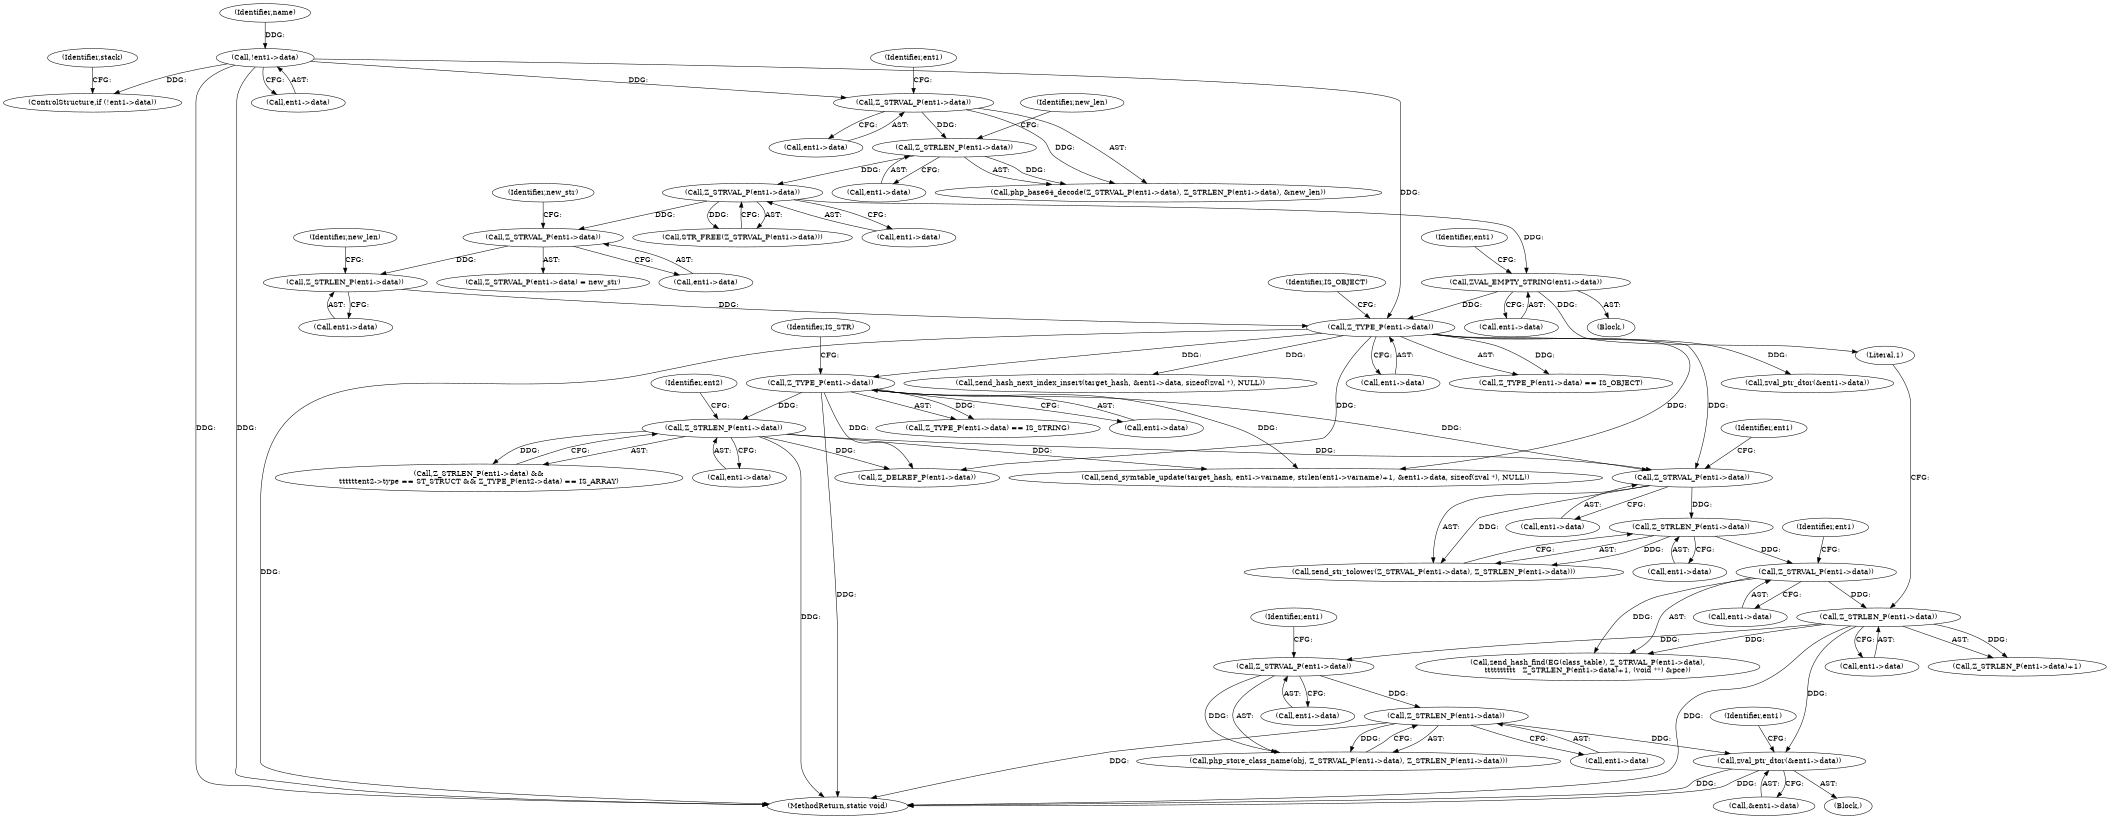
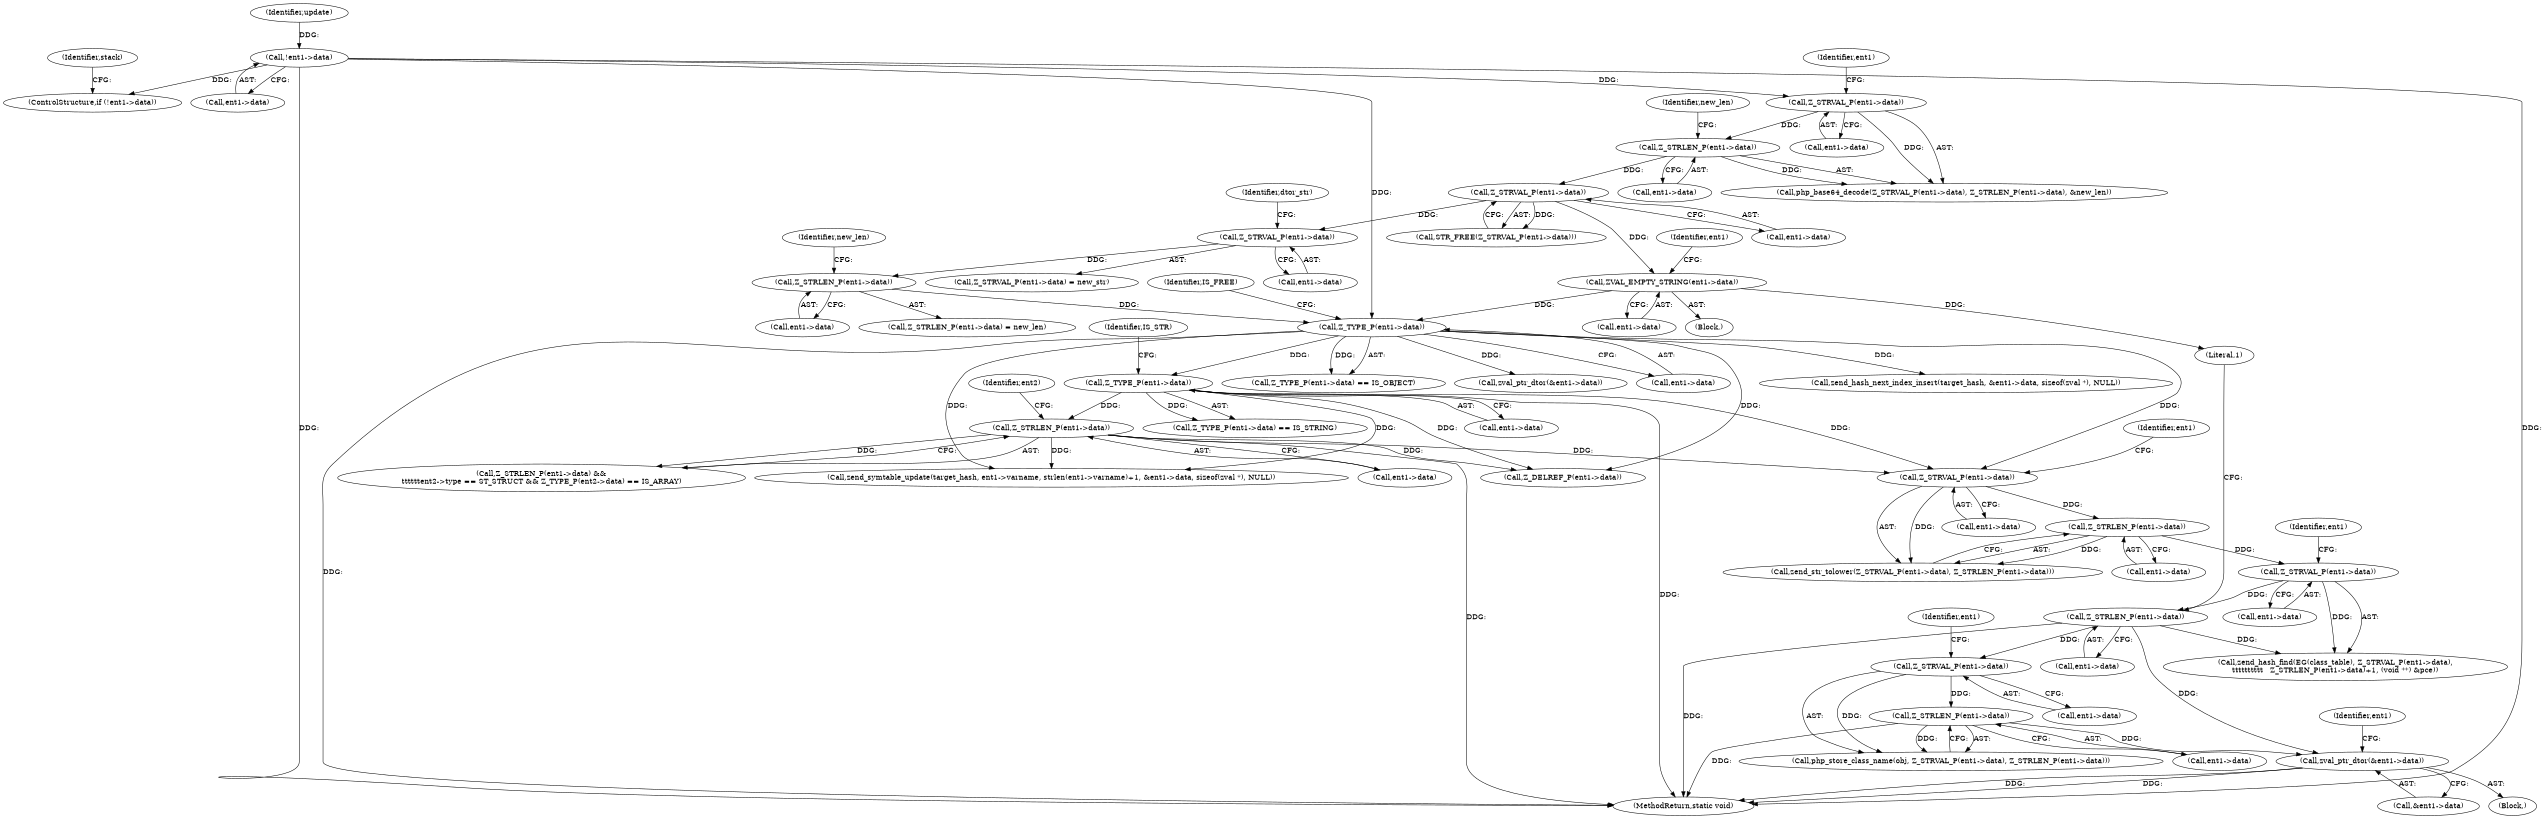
node "(Identifier,name)": label "(Identifier,name)" -> "(Identifier,update)"
node "(Identifier,new_str)": label "(Identifier,new_str)" -> "(Identifier,dtor_str)"
node "(Identifier,IS_OBJECT)": label "(Identifier,IS_OBJECT)" -> "(Identifier,IS_FREE)"
node "(Call,Z_STRLEN_P(ent1->data) = new_len)": added
node "(Call,Z_STRLEN_P(ent1->data)+1)": removed
